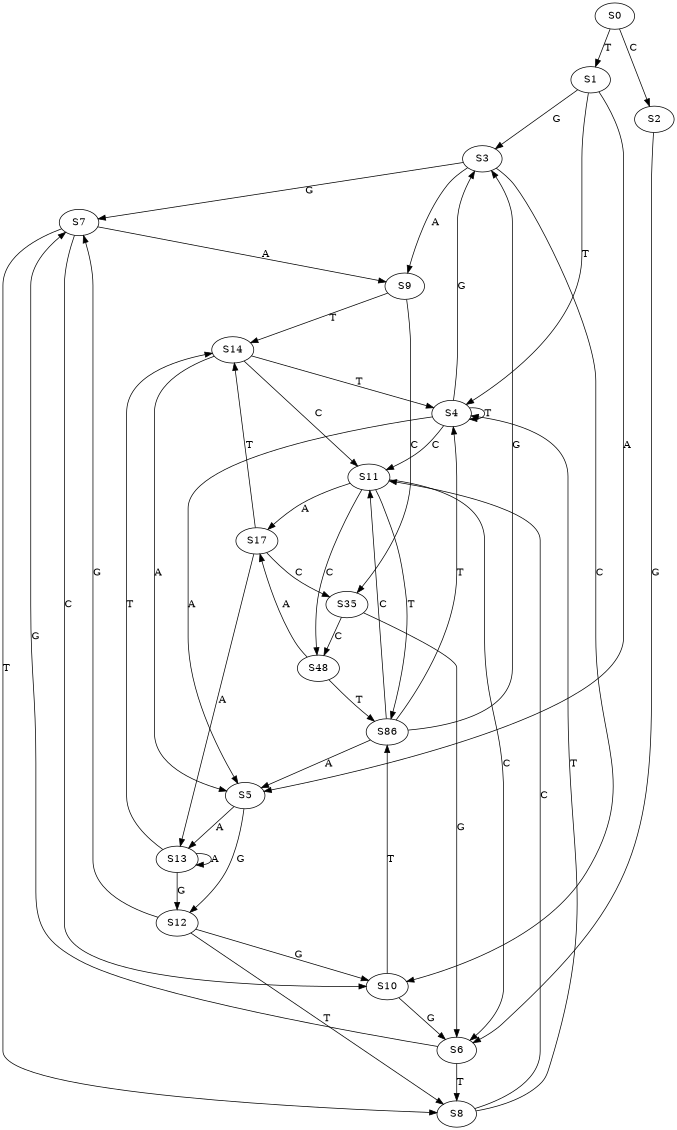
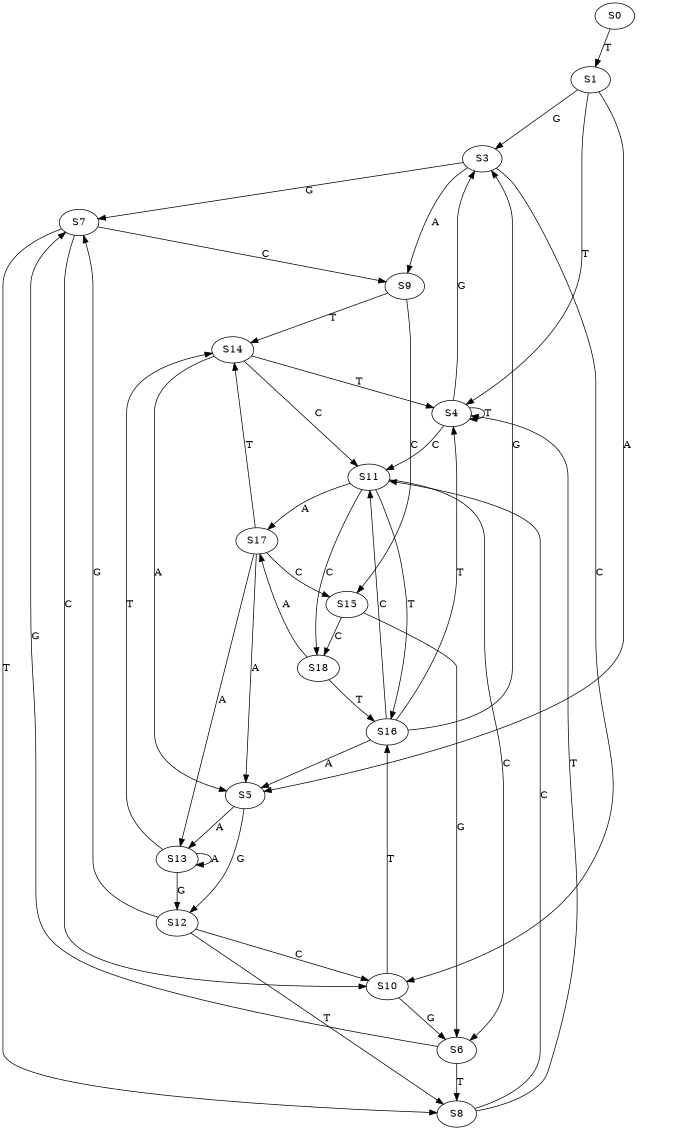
node "S2": removed
edge "S7" -> "S9": label "A" -> "C"
edge "S4" -> "S5": now "S17" -> "S5"
node "S35": label "S35" -> "S15"
node "S48": label "S48" -> "S18"
node "S86": label "S86" -> "S16"
edge "S12" -> "S10": label "G" -> "C"
